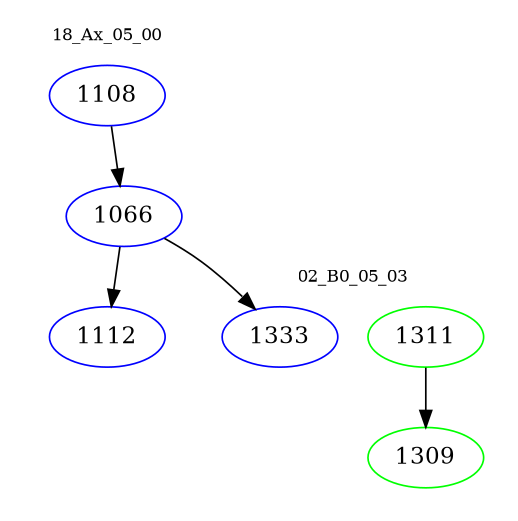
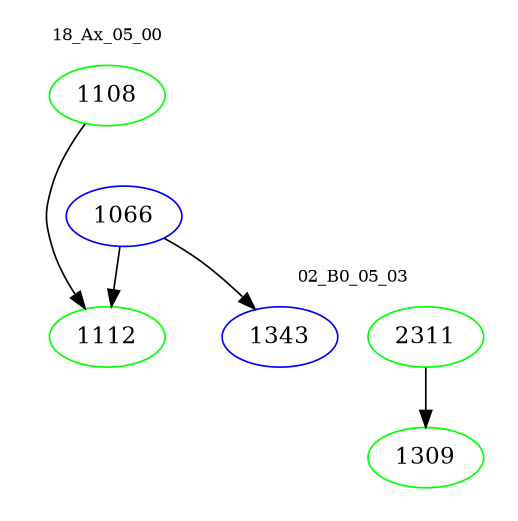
node "1108": color blue -> green
edge "1108" -> "1066": now "1108" -> "1112"
node "1112": color blue -> green
node "1333": label "1333" -> "1343"
node "1311": label "1311" -> "2311"
